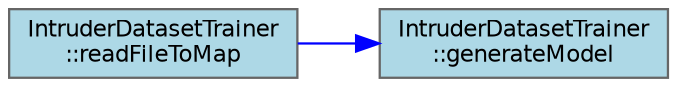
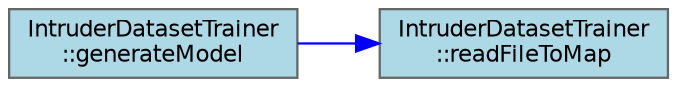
edge "IntruderDatasetTrainer ::readFileToMap" -> "IntruderDatasetTrainer ::generateModel": reversed
